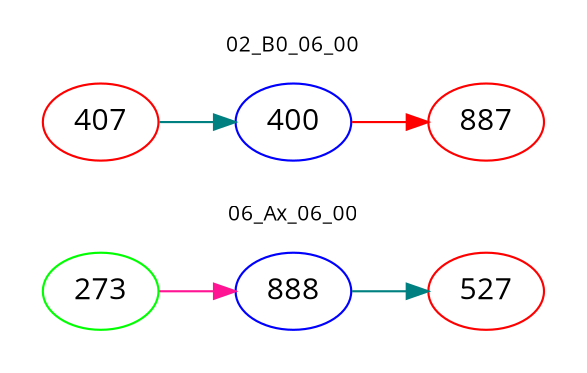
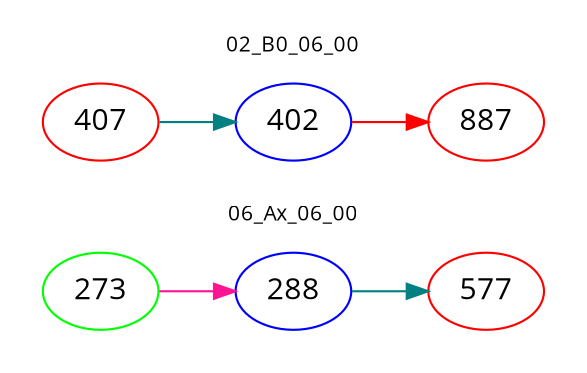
node "400": label "400" -> "402"
node "888": label "888" -> "288"
node "527": label "527" -> "577"
